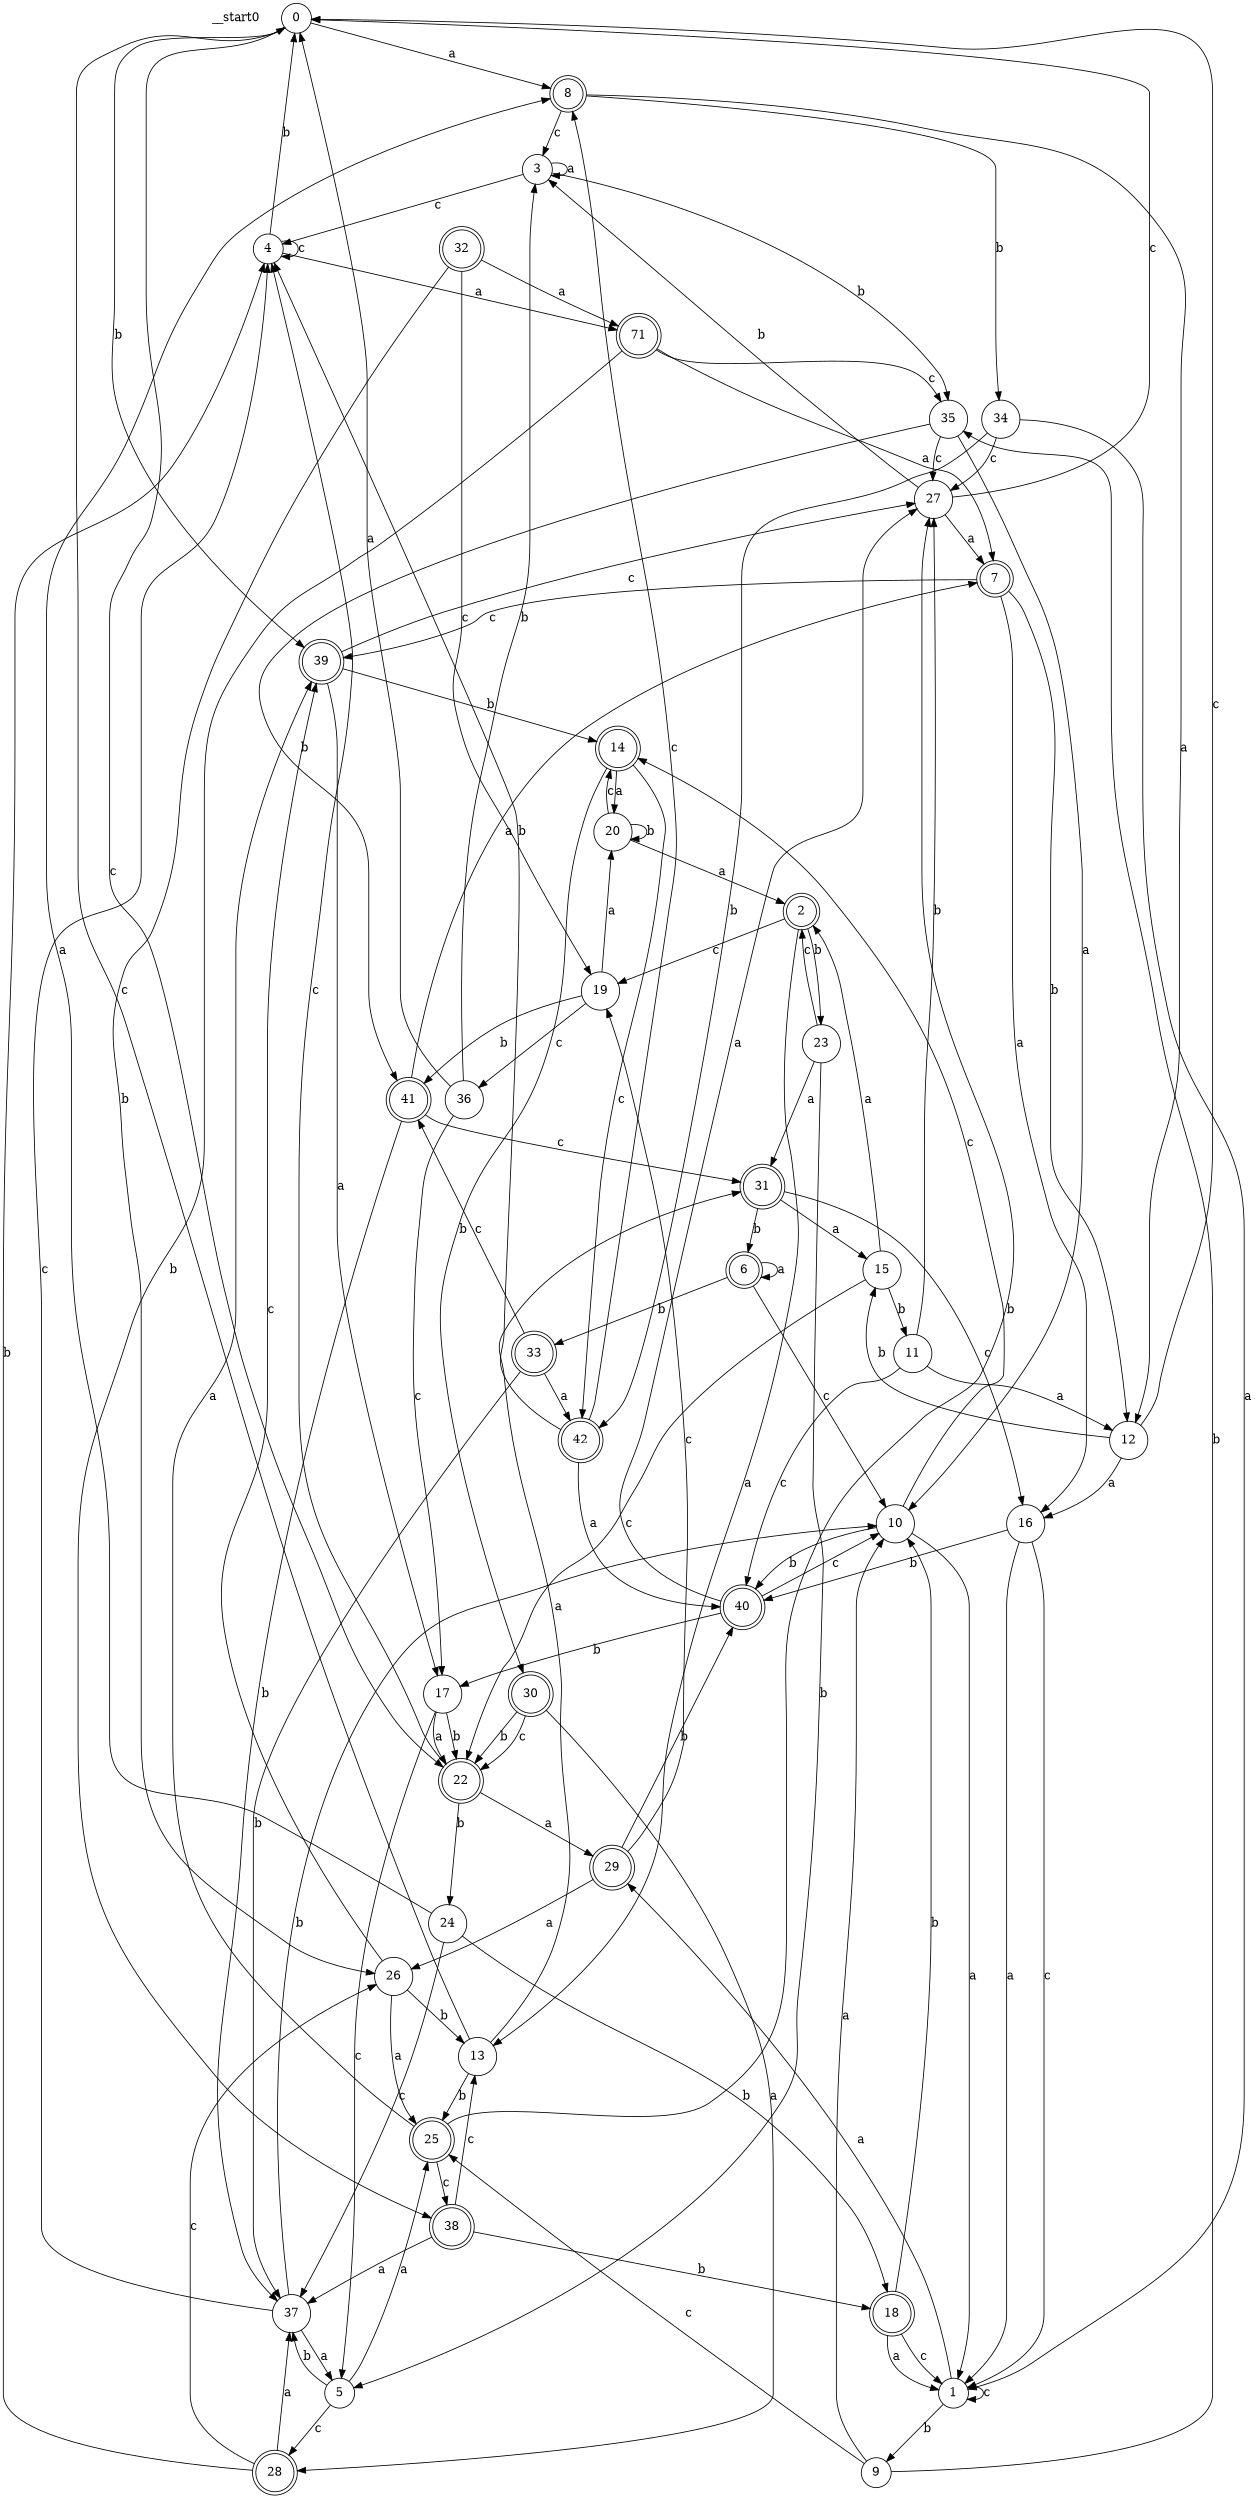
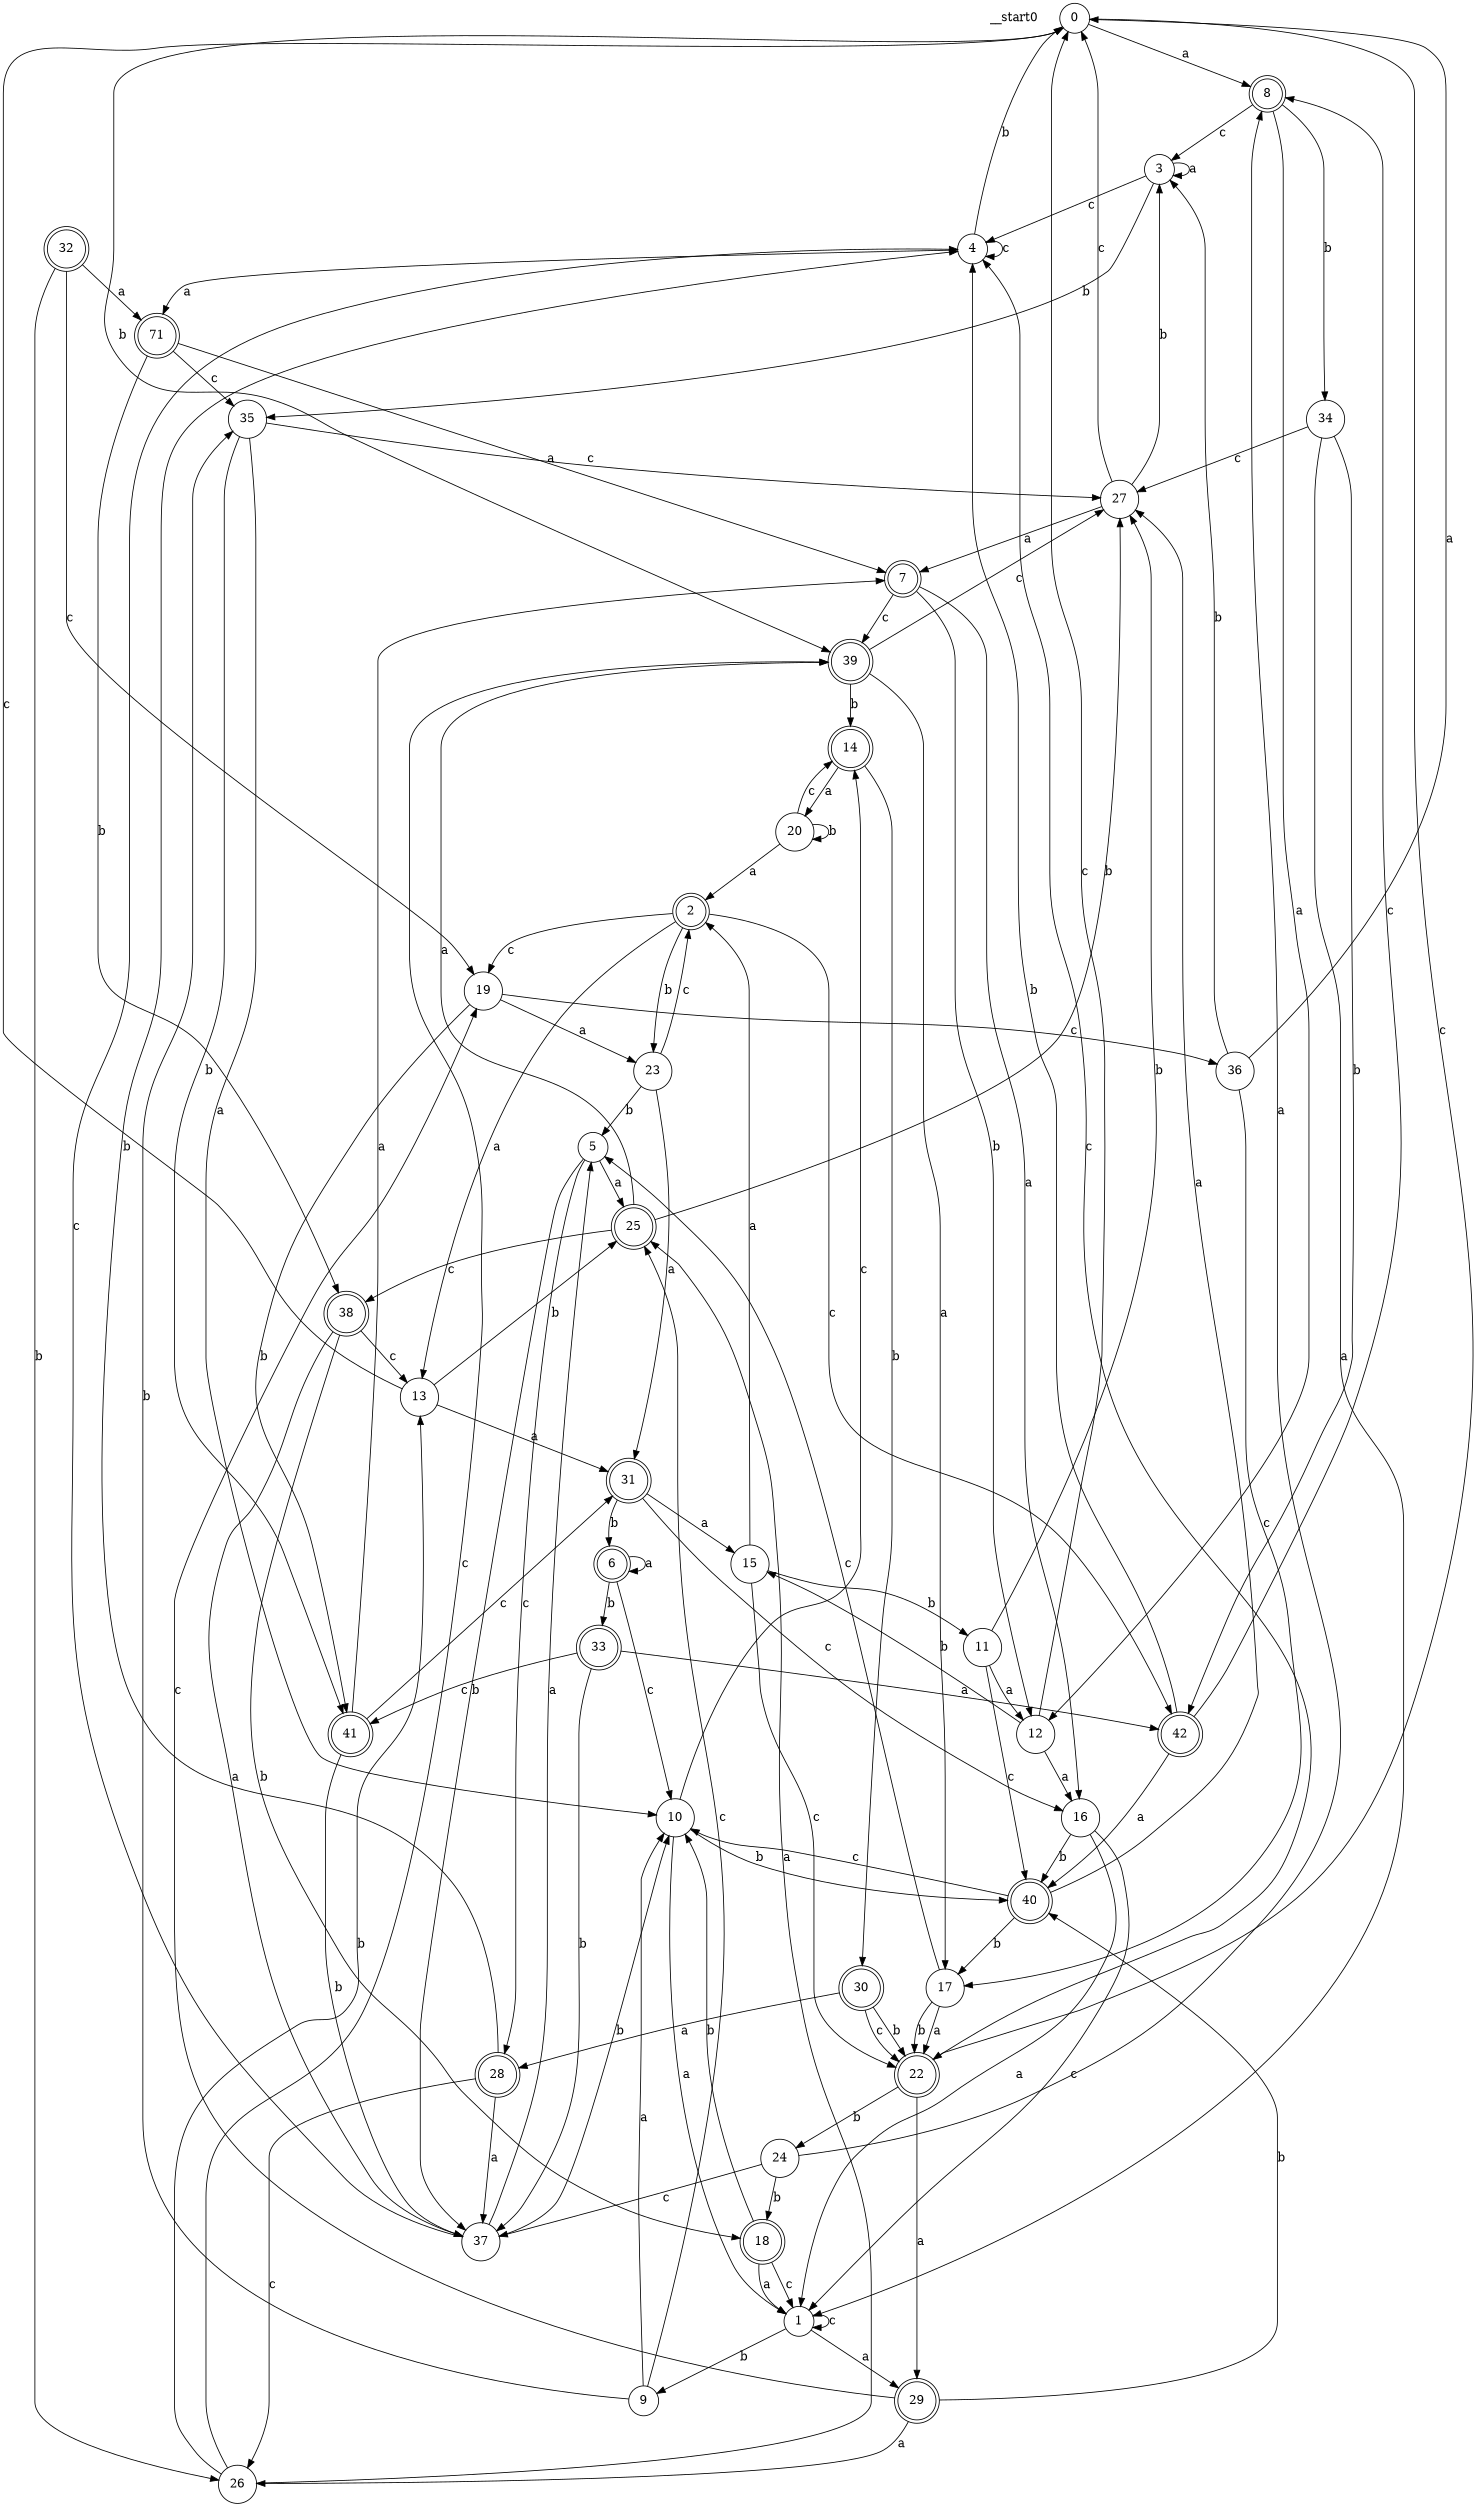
edge "19" -> "20": now "19" -> "23"
edge "14" -> "42": now "2" -> "42"
